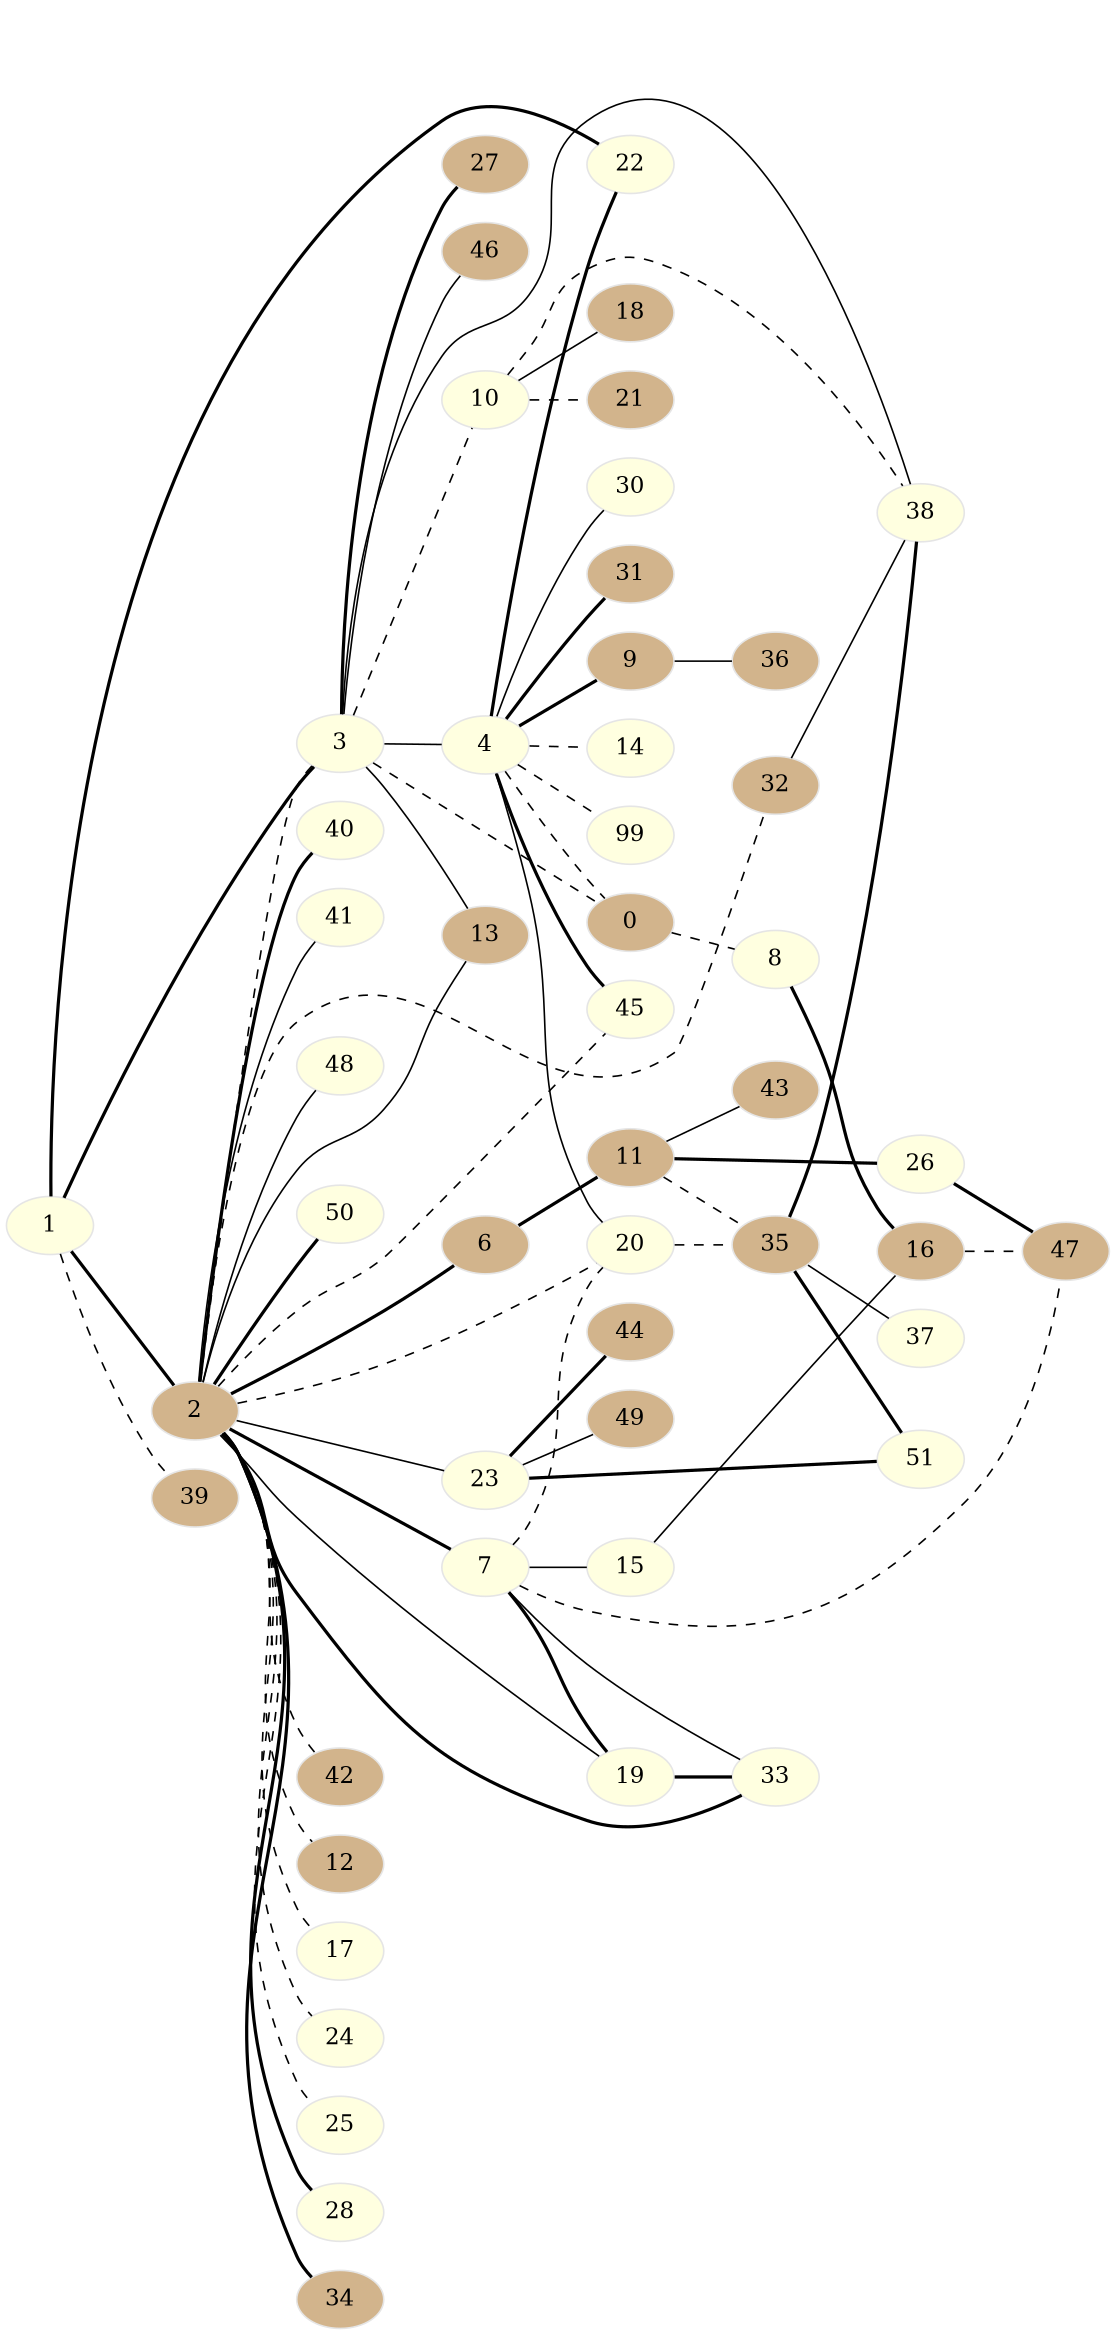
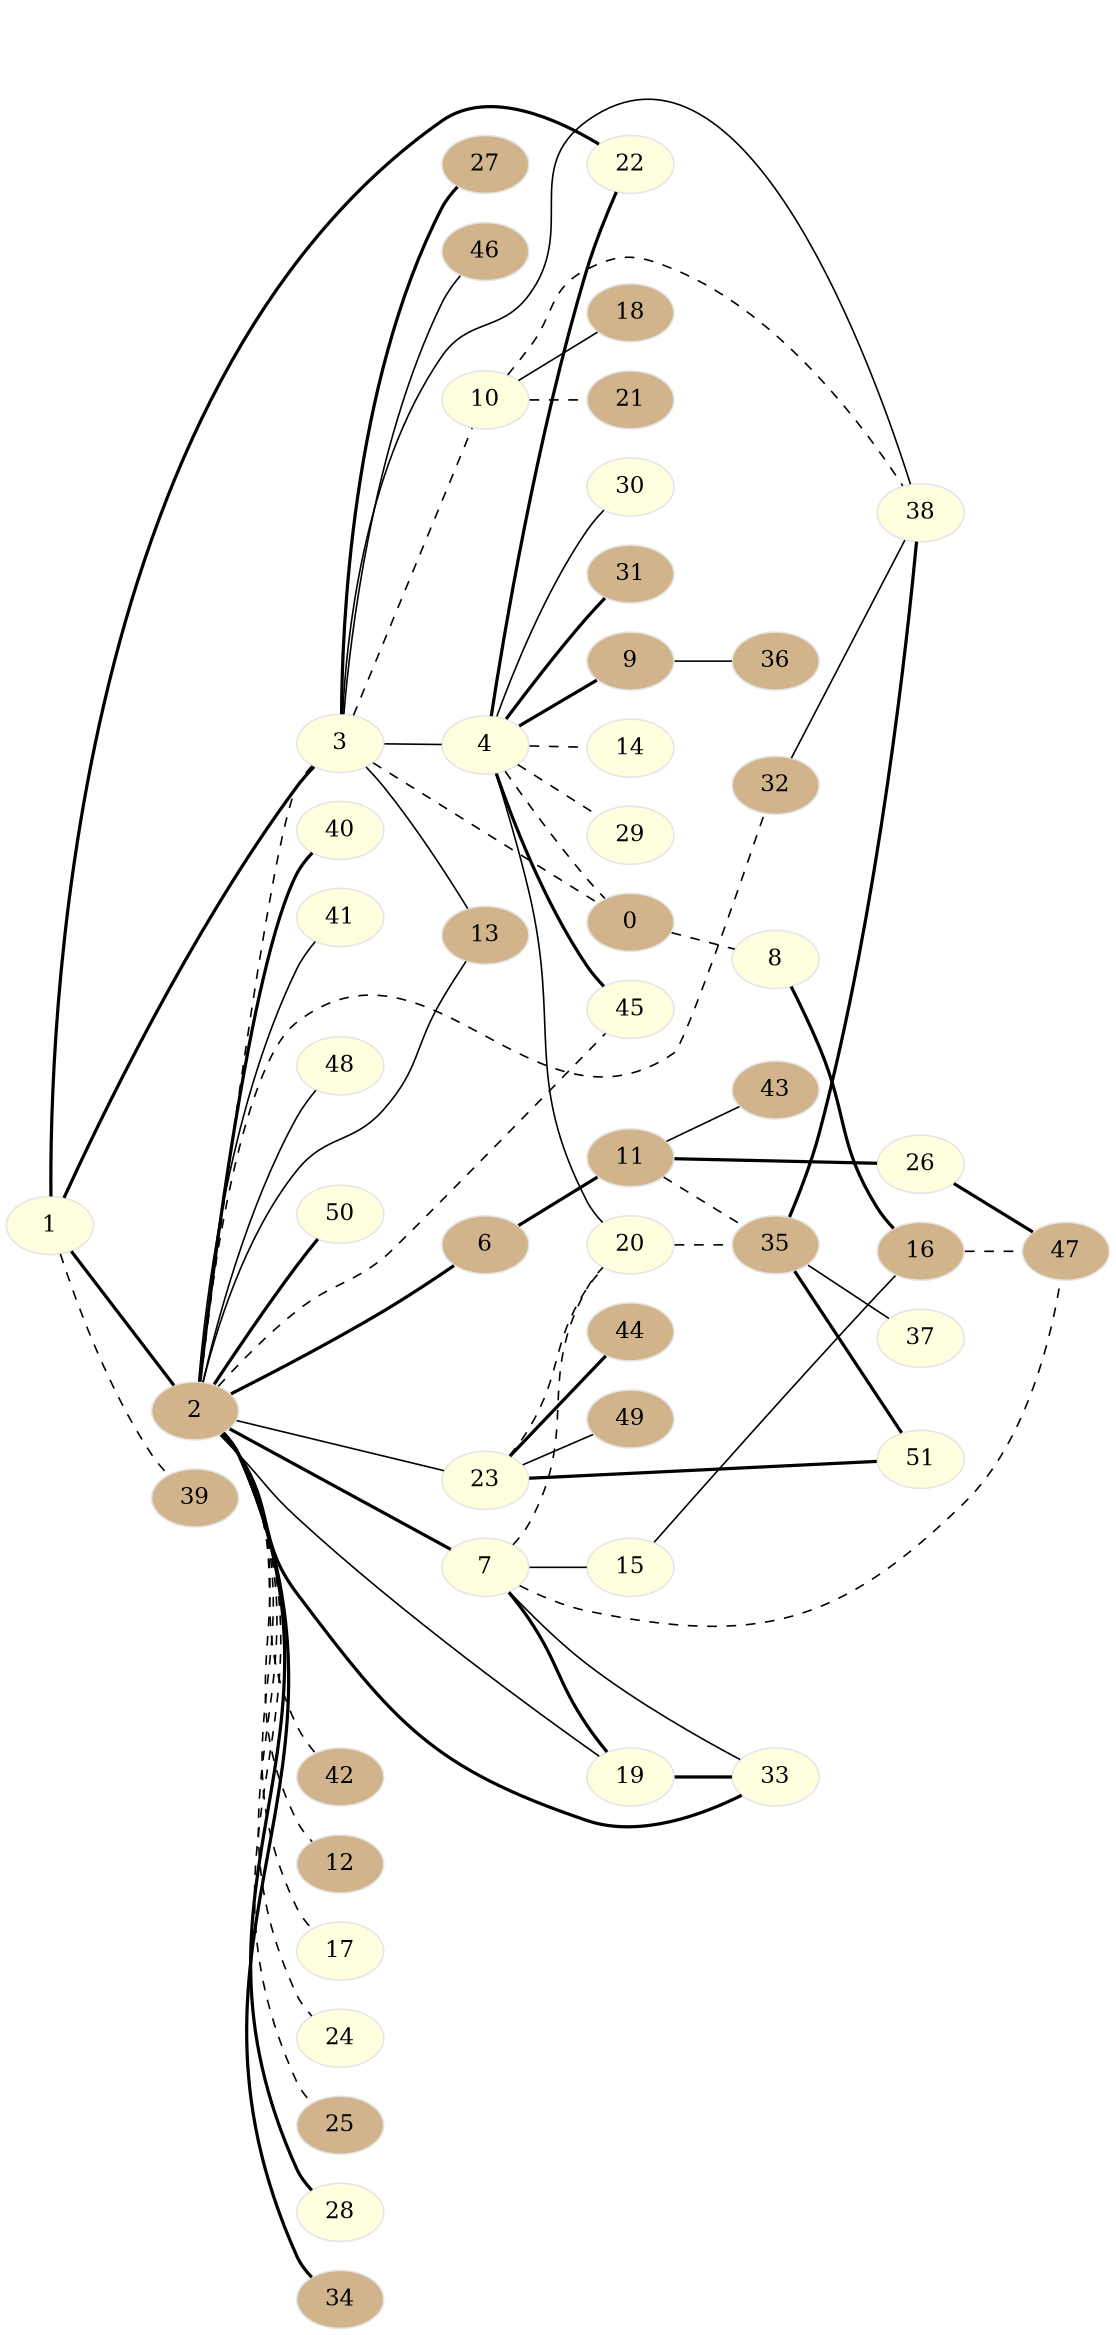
node "99": label "99" -> "29"
edge "20" -- "2": now "20" -- "23"
node "25": fillcolor lightyellow -> tan
